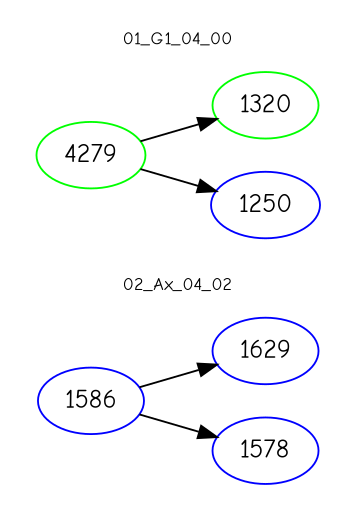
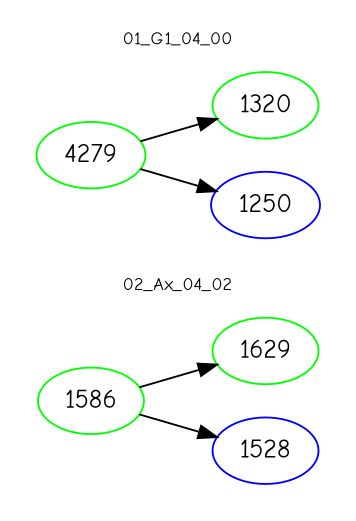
node "1629": color blue -> green
node "1586": color blue -> green
node "1578": label "1578" -> "1528"
